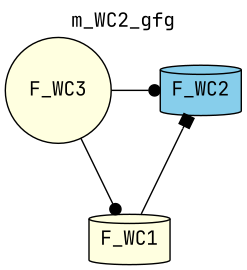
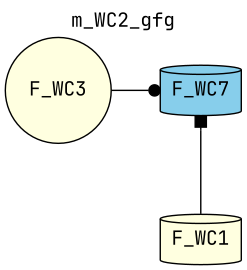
node "F_WC2": label "F_WC2" -> "F_WC7"
edge "F_WC3" -> "F_WC1": removed
